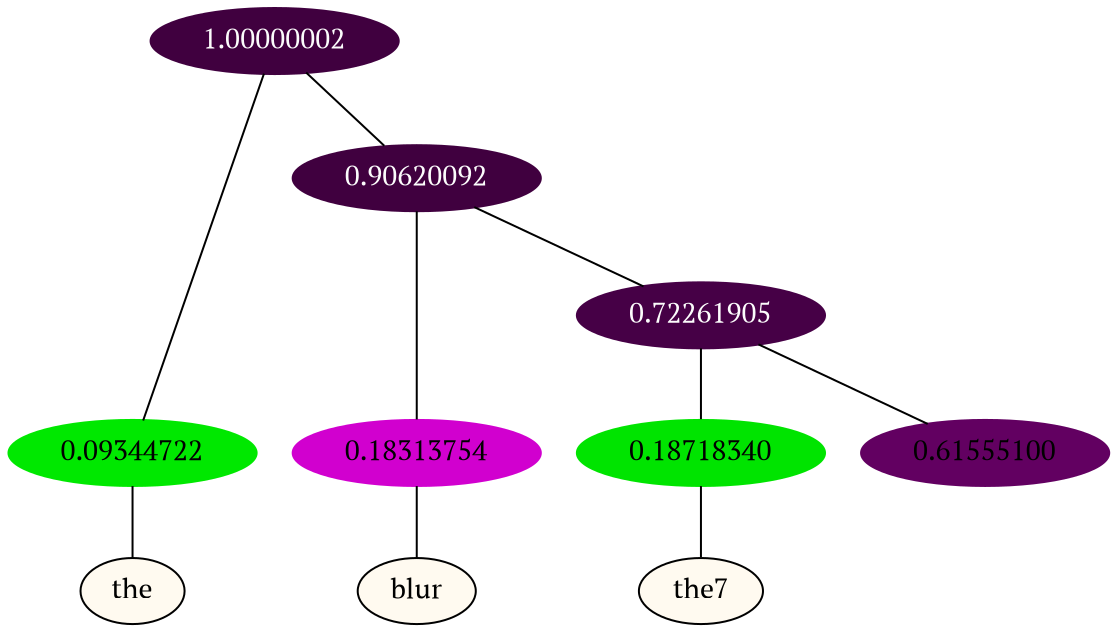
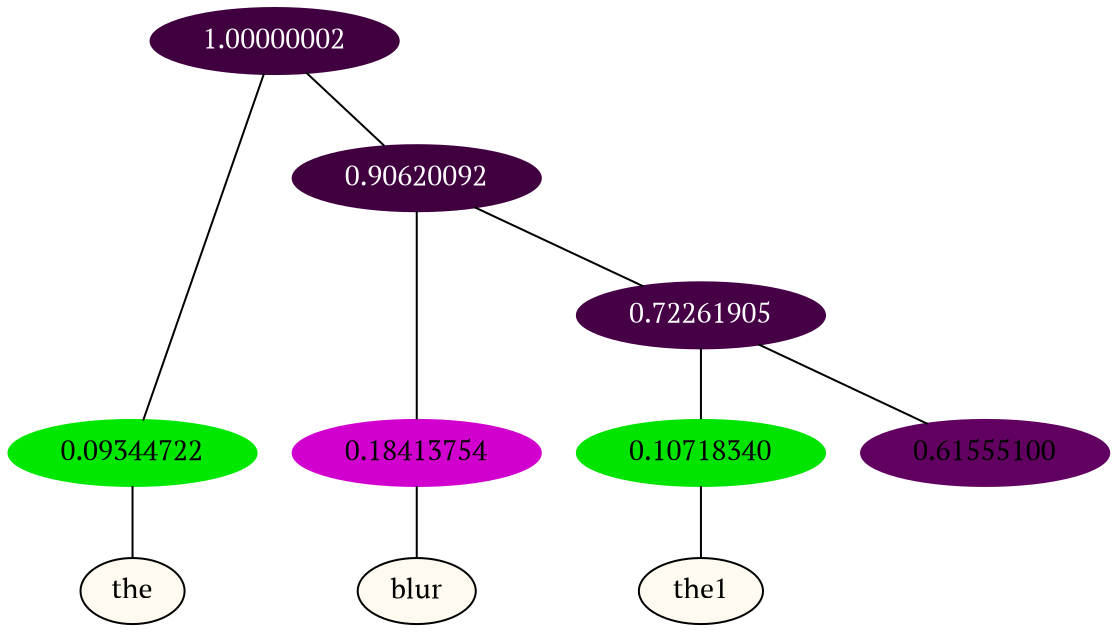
node "0.18313754": label "0.18313754" -> "0.18413754"
node "0.18718340": label "0.18718340" -> "0.10718340"
node "the7": label "the7" -> "the1"
